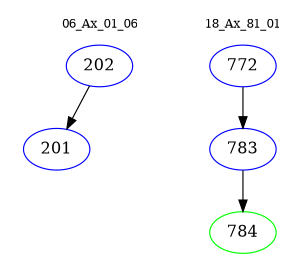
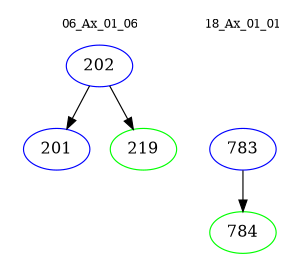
cluster "18_Ax_81_01": label "18_Ax_81_01" -> "18_Ax_01_01"
node "772": removed
node "219": added
